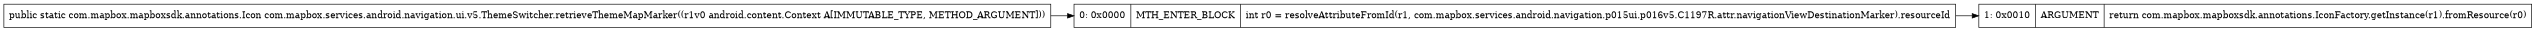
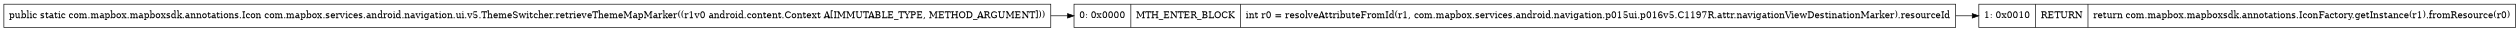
node "1: 0x0010": text "ARGUMENT" -> "RETURN"
